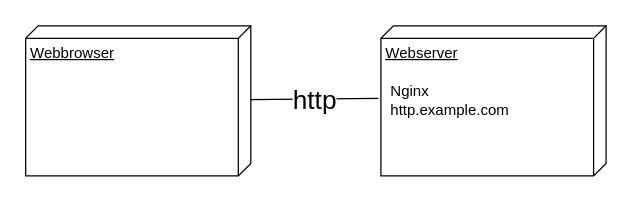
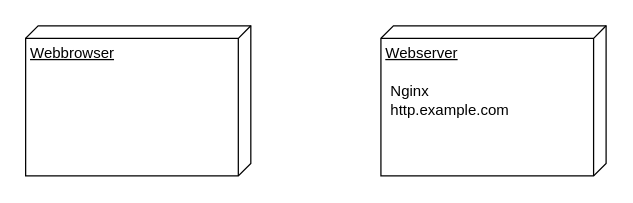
edge "Webbrowser" -- "Webserver": removed, label "http"
